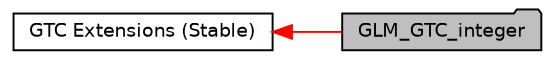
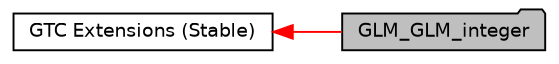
node "GLM_GTC_integer": label "GLM_GTC_integer" -> "GLM_GLM_integer"
